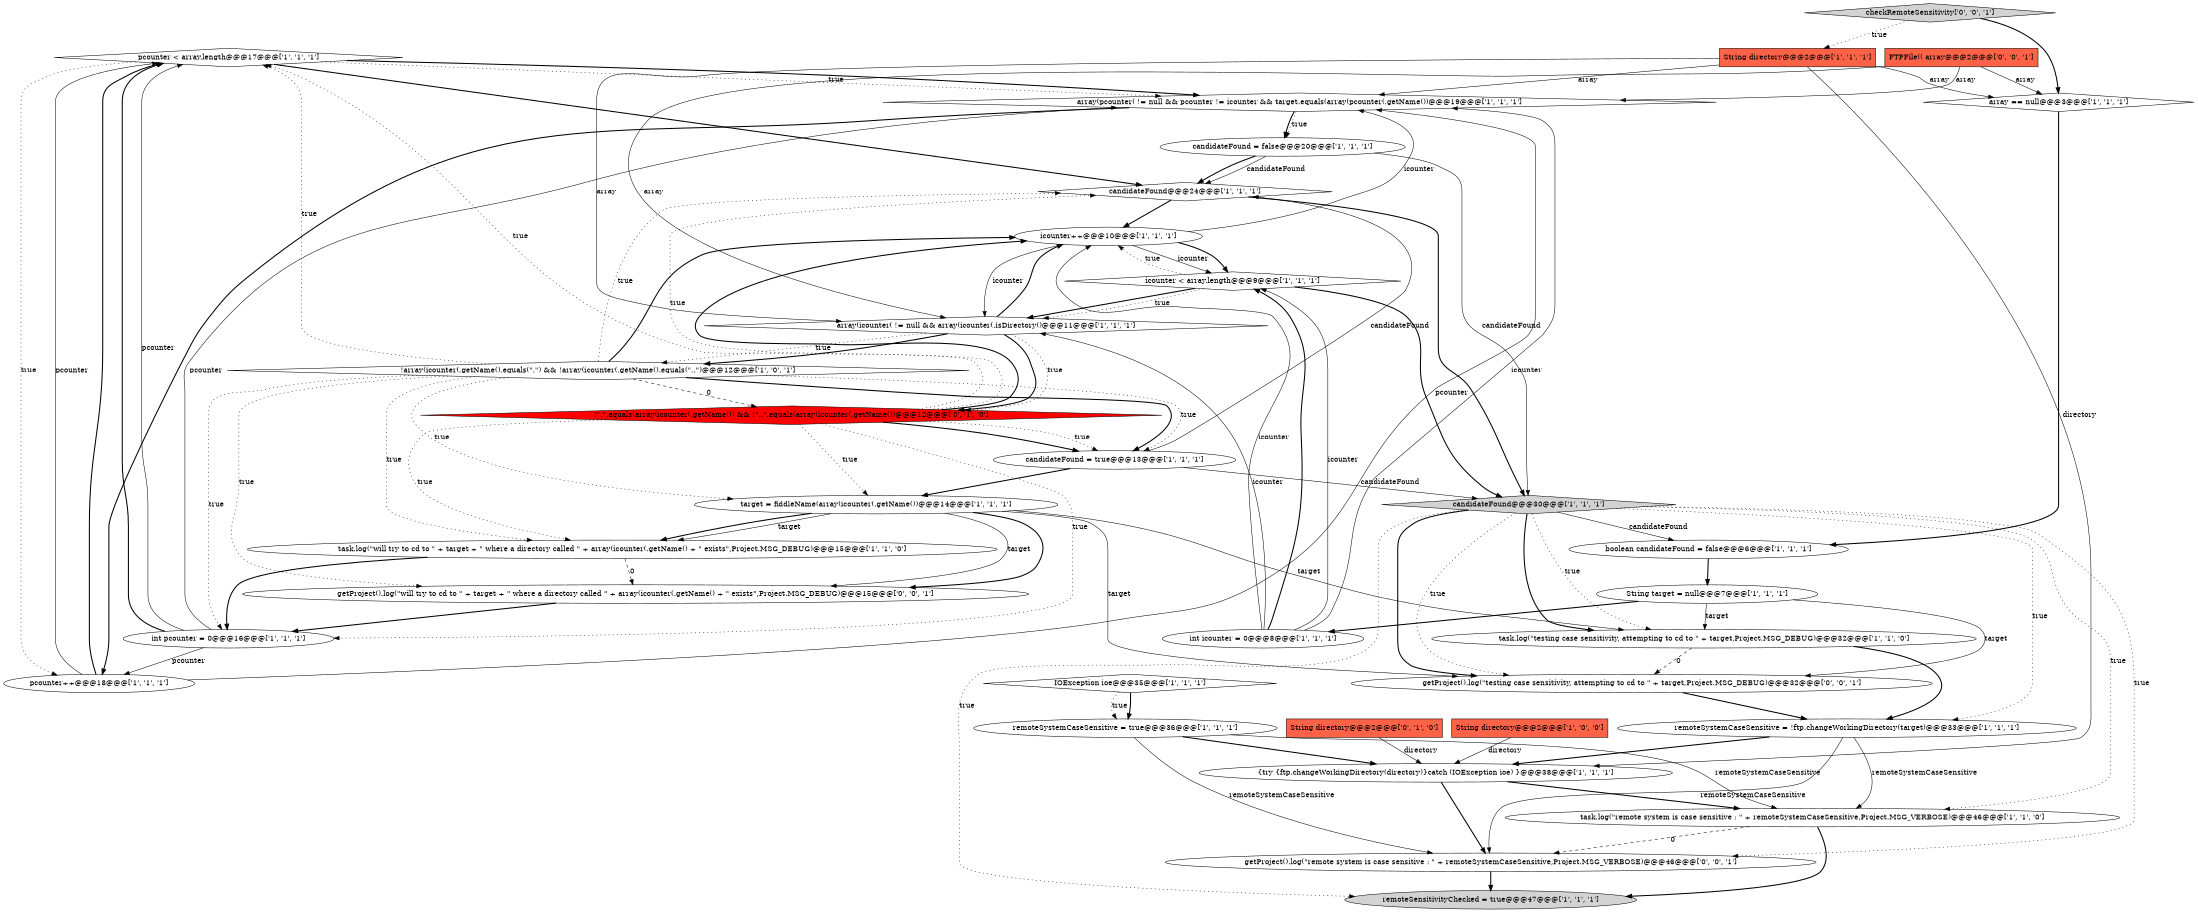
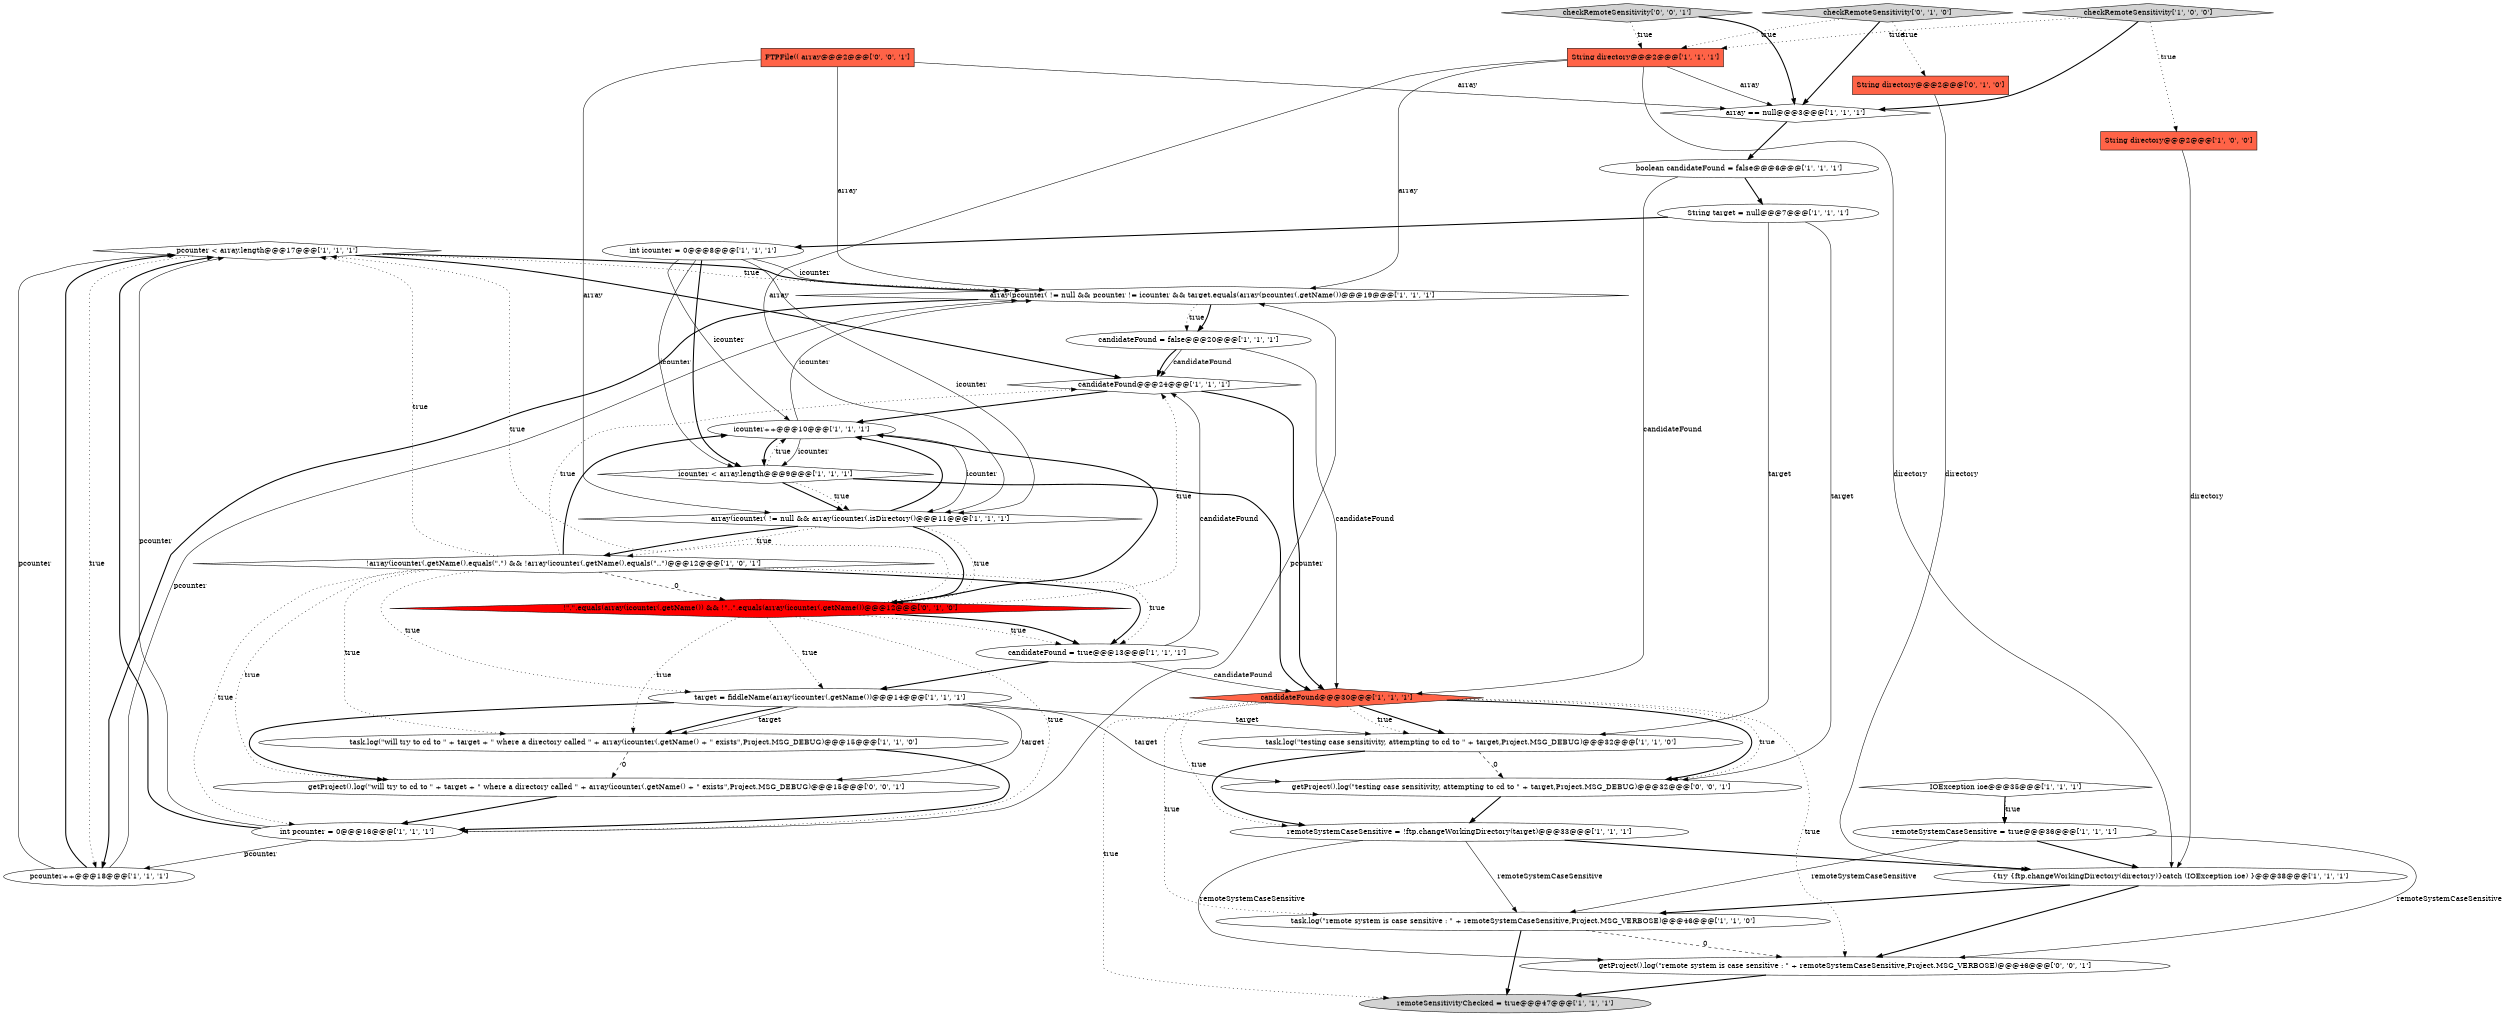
node "checkRemoteSensitivity['0', '1', '0']": added
node "checkRemoteSensitivity['1', '0', '0']": added
node "candidateFound@@@30@@@['1', '1', '1']": fillcolor lightgray -> tomato
edge "candidateFound@@@30@@@['1', '1', '1']" -> "boolean candidateFound = false@@@6@@@['1', '1', '1']": reversed
